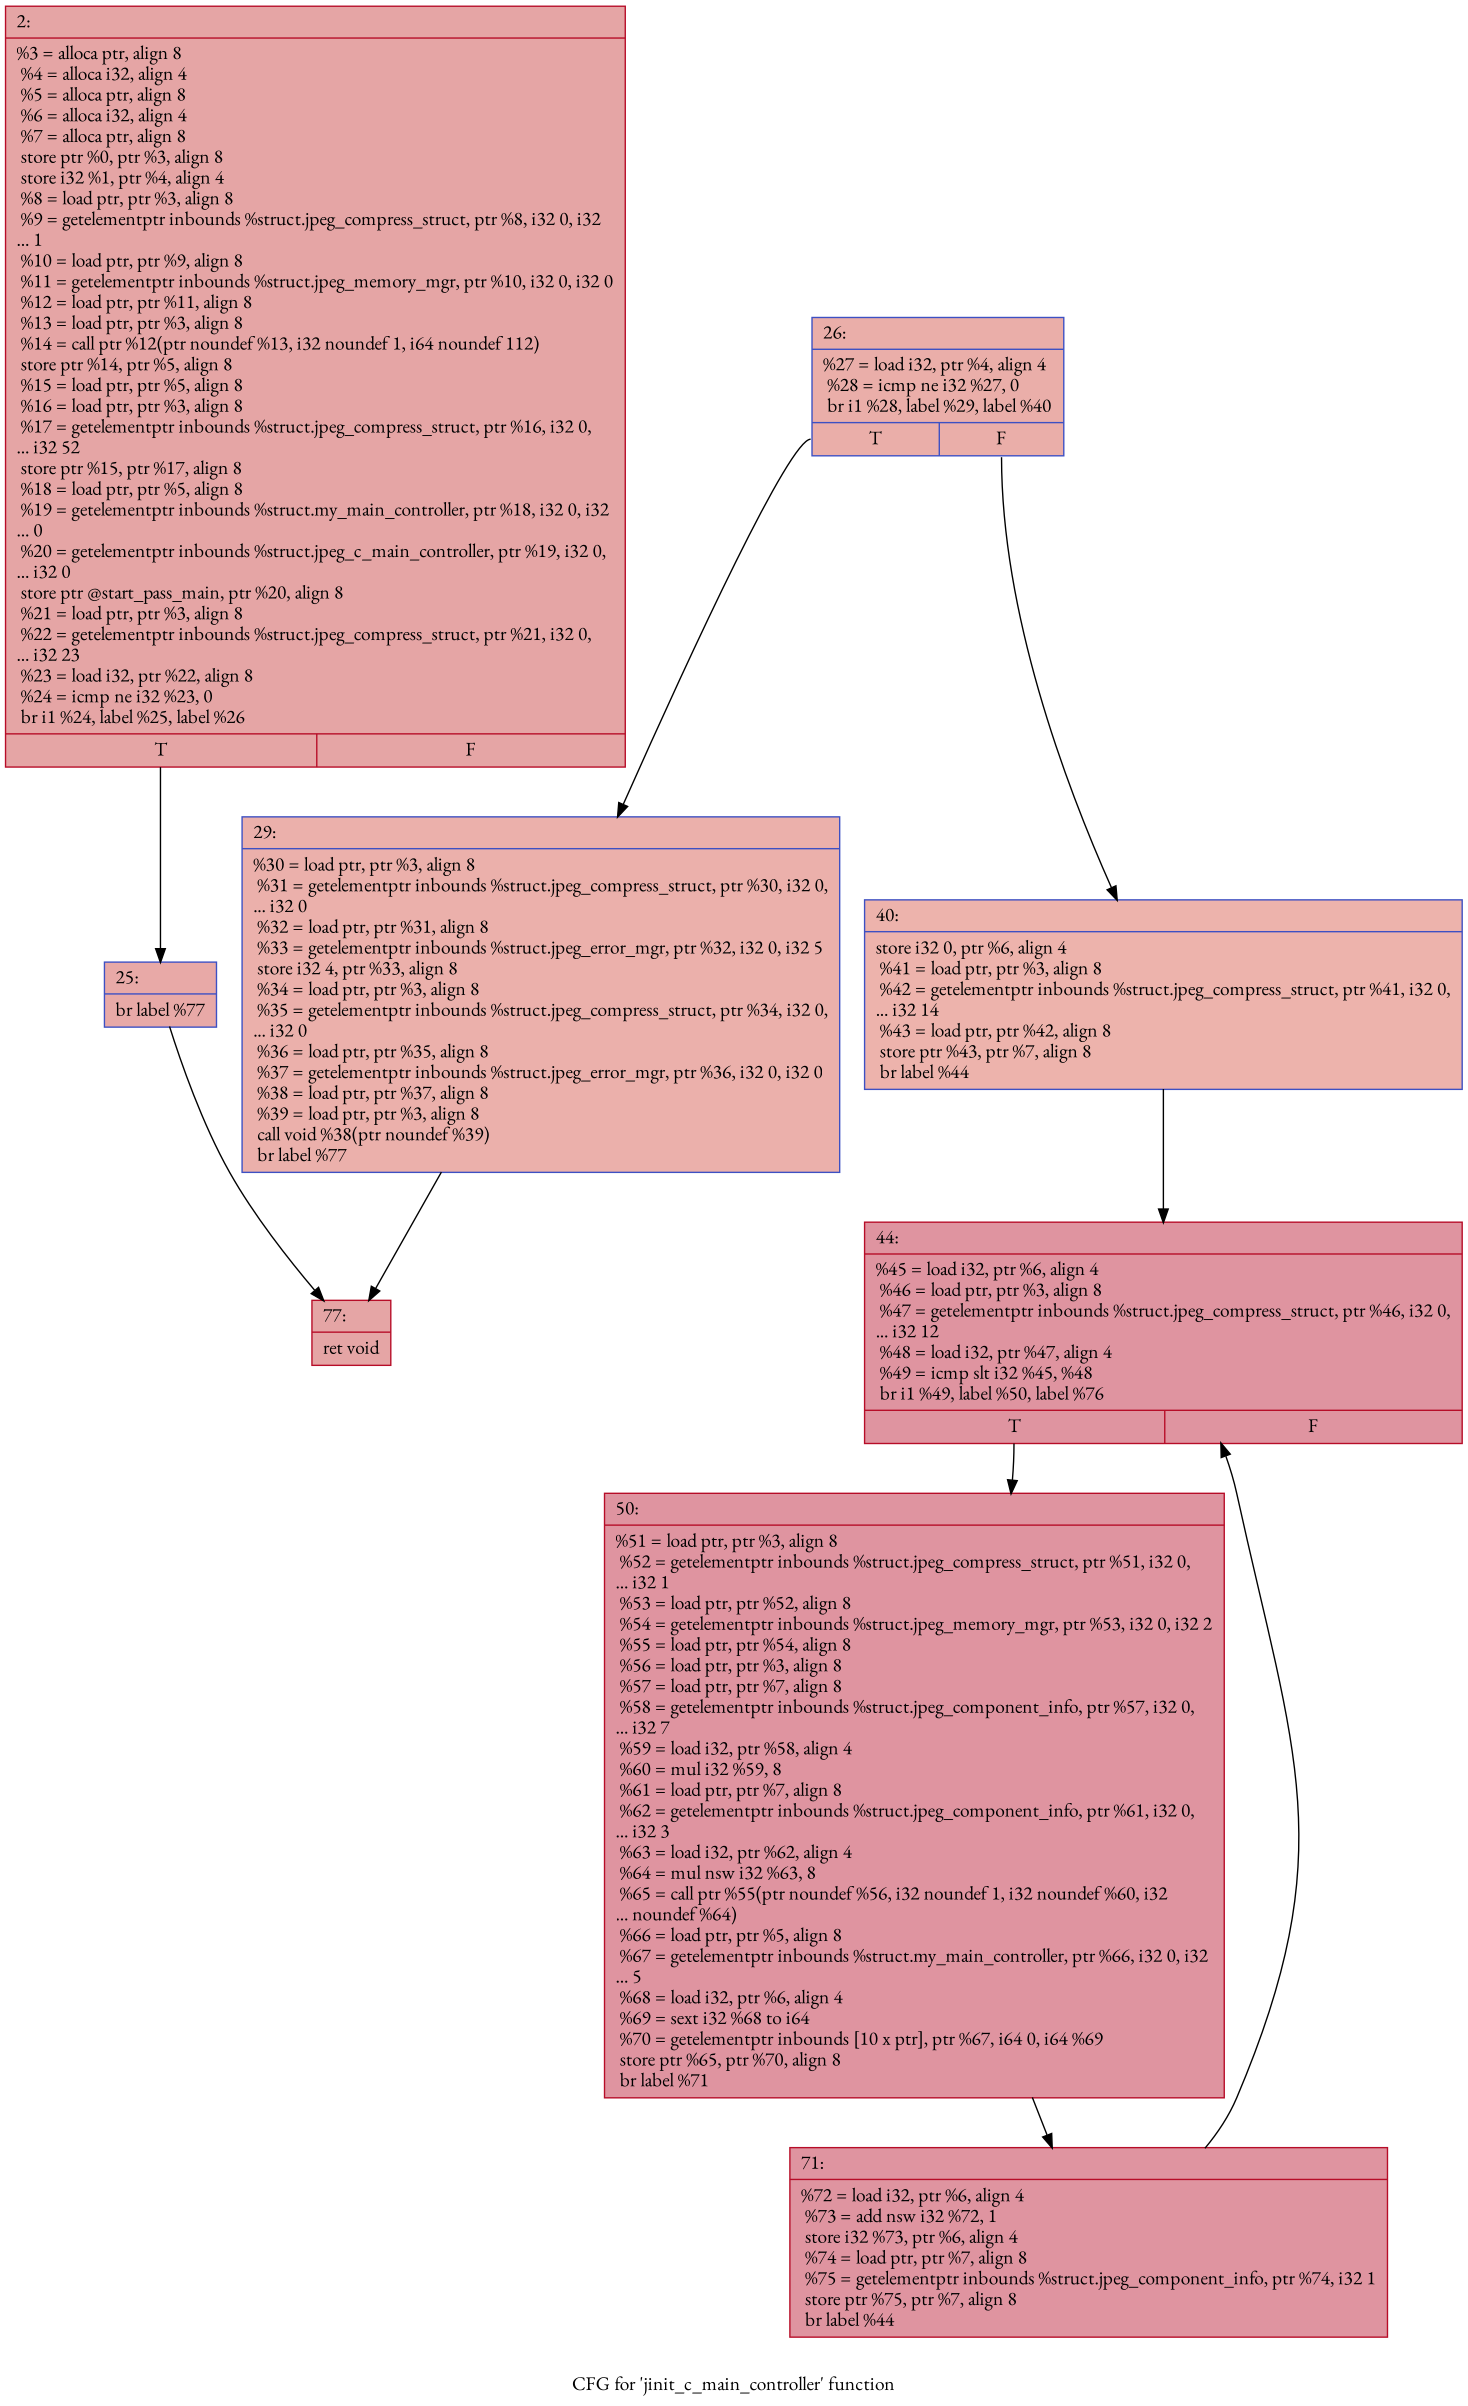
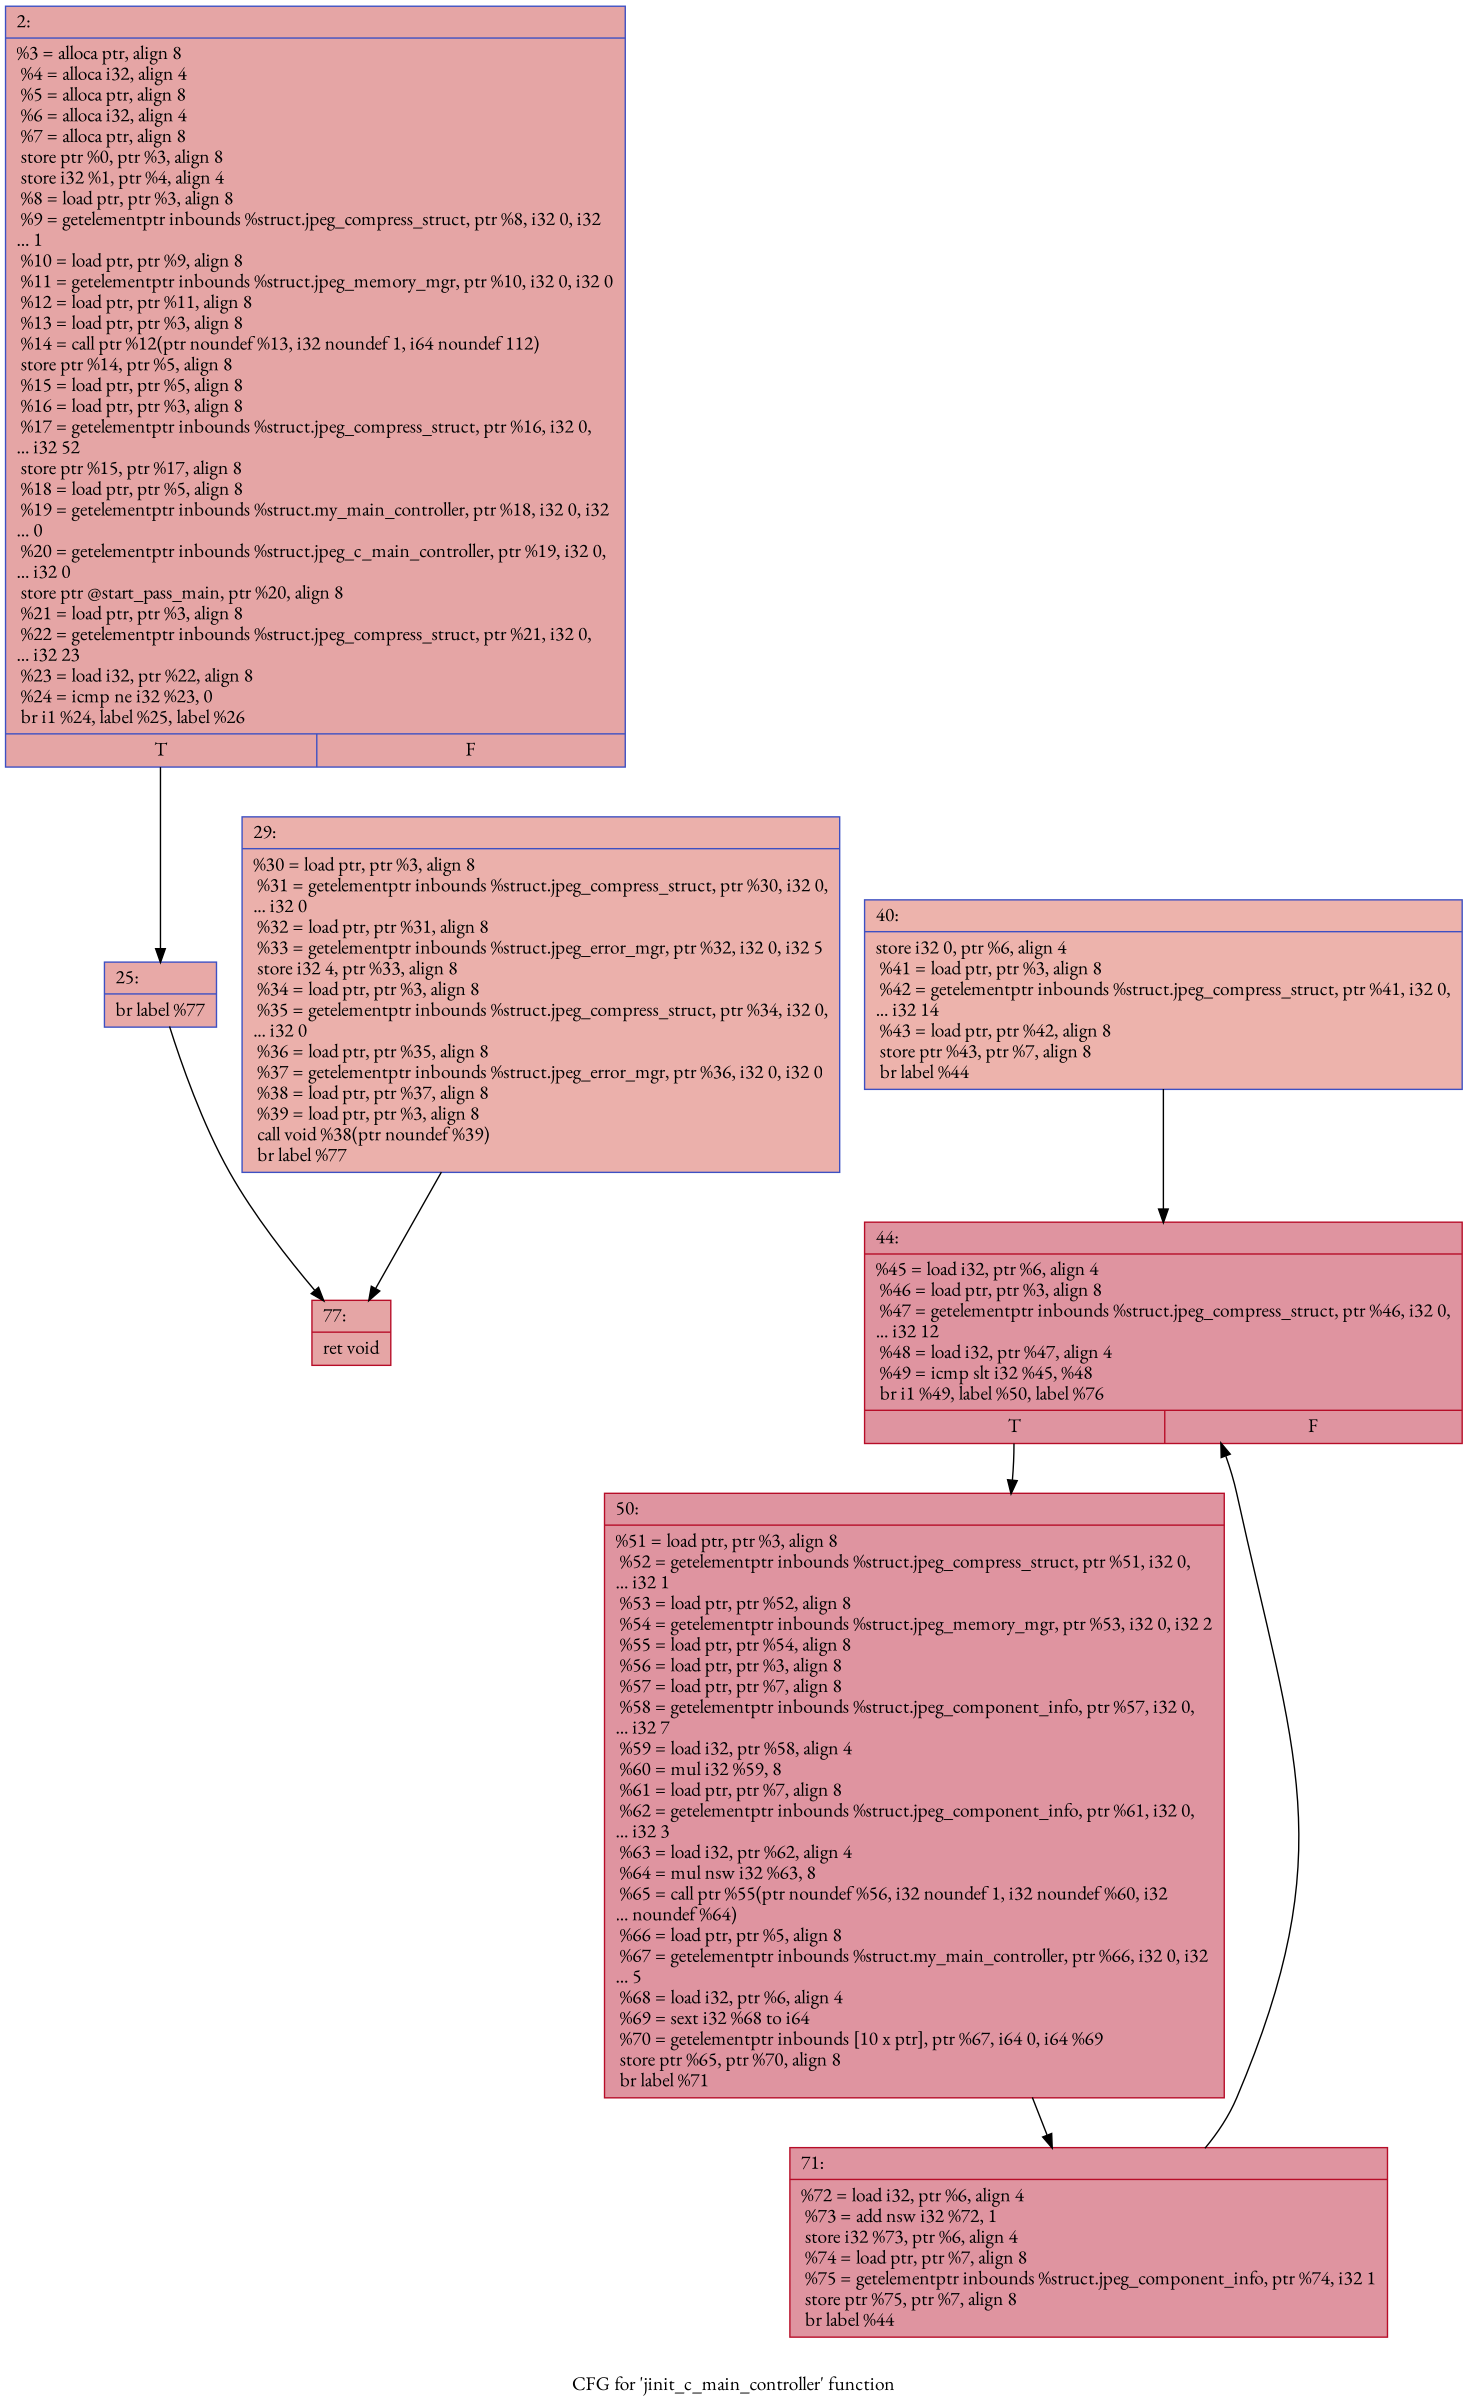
node "2:": color #b70d28ff -> #3d50c3ff
node "26:": removed
